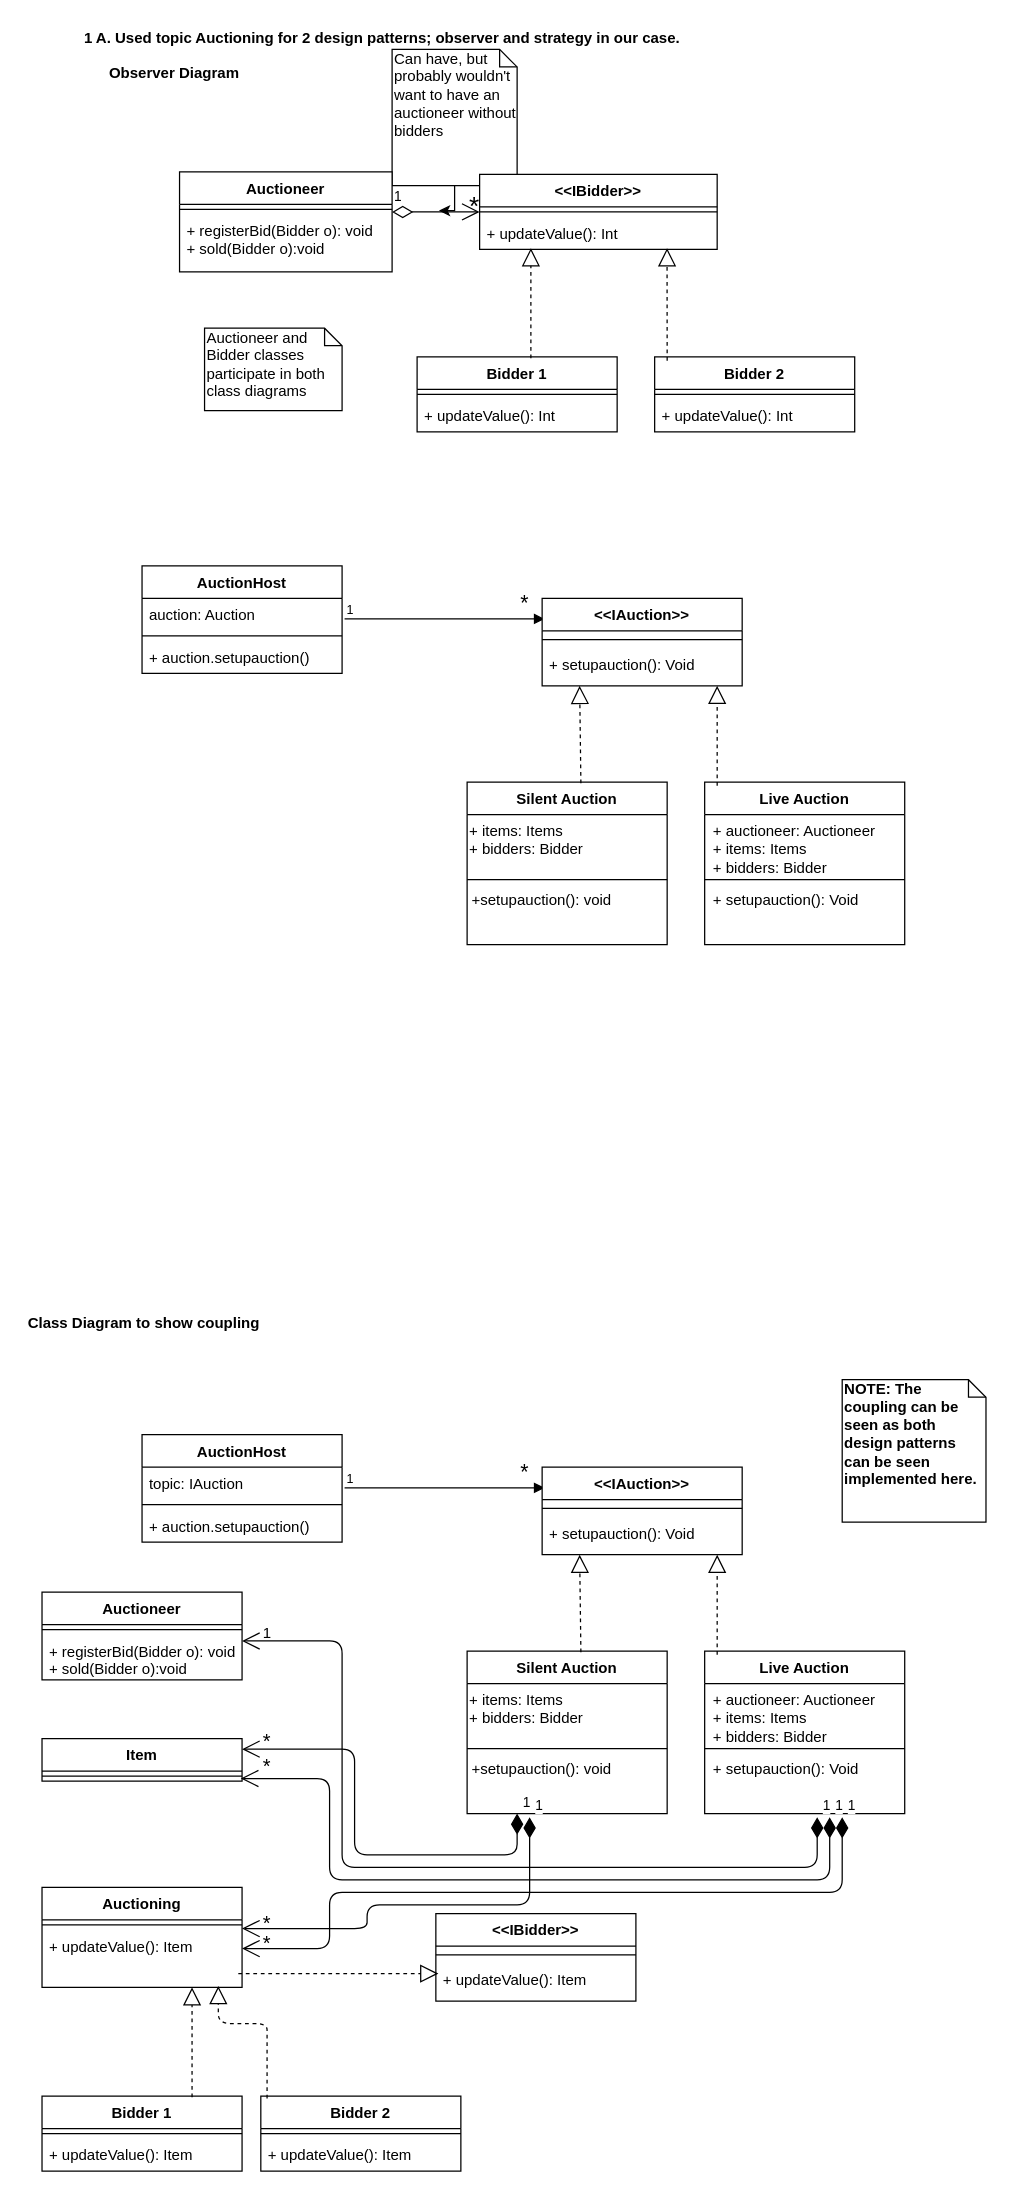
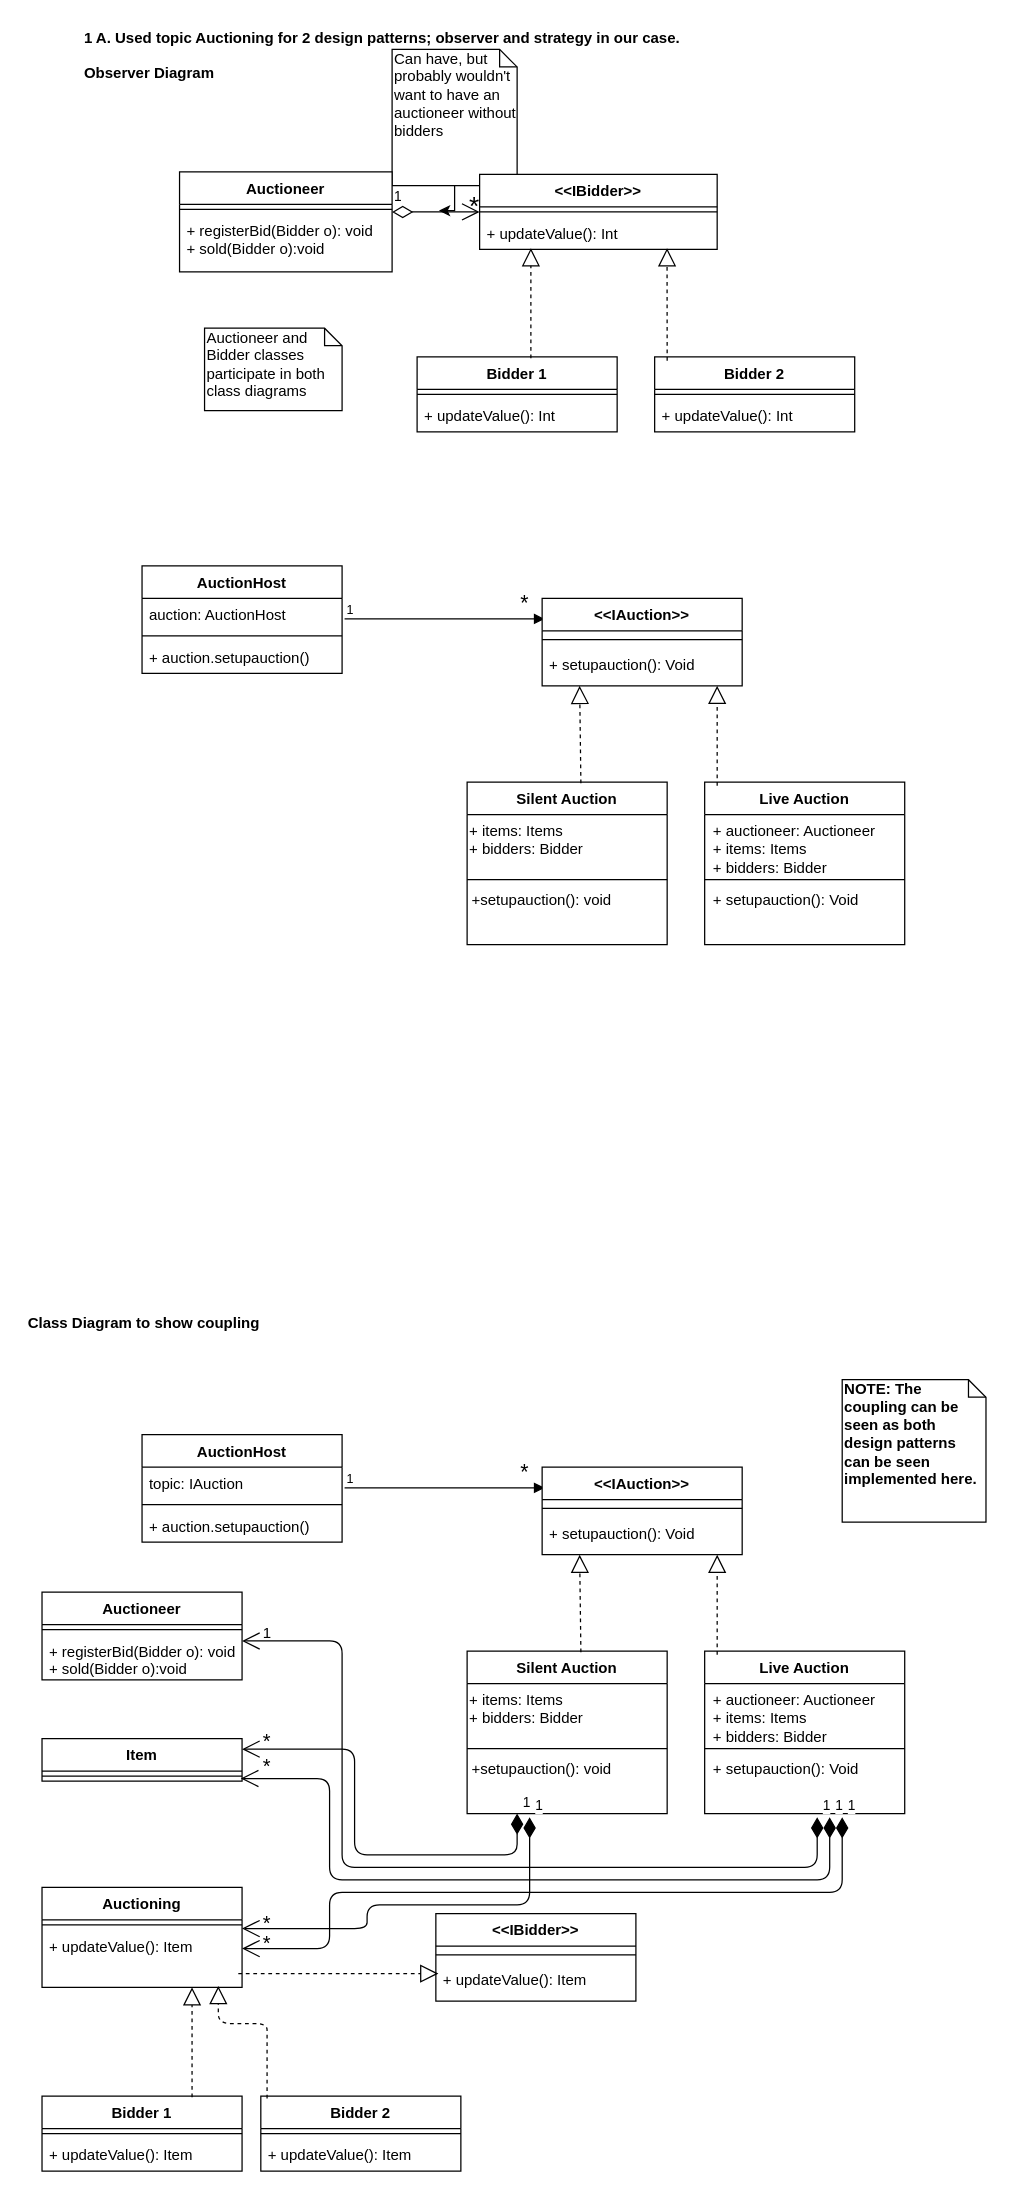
node "Observer Diagram": moved (176, 73) -> (151, 73)
node "auction: Auction": label "auction: Auction" -> "auction: AuctionHost"
